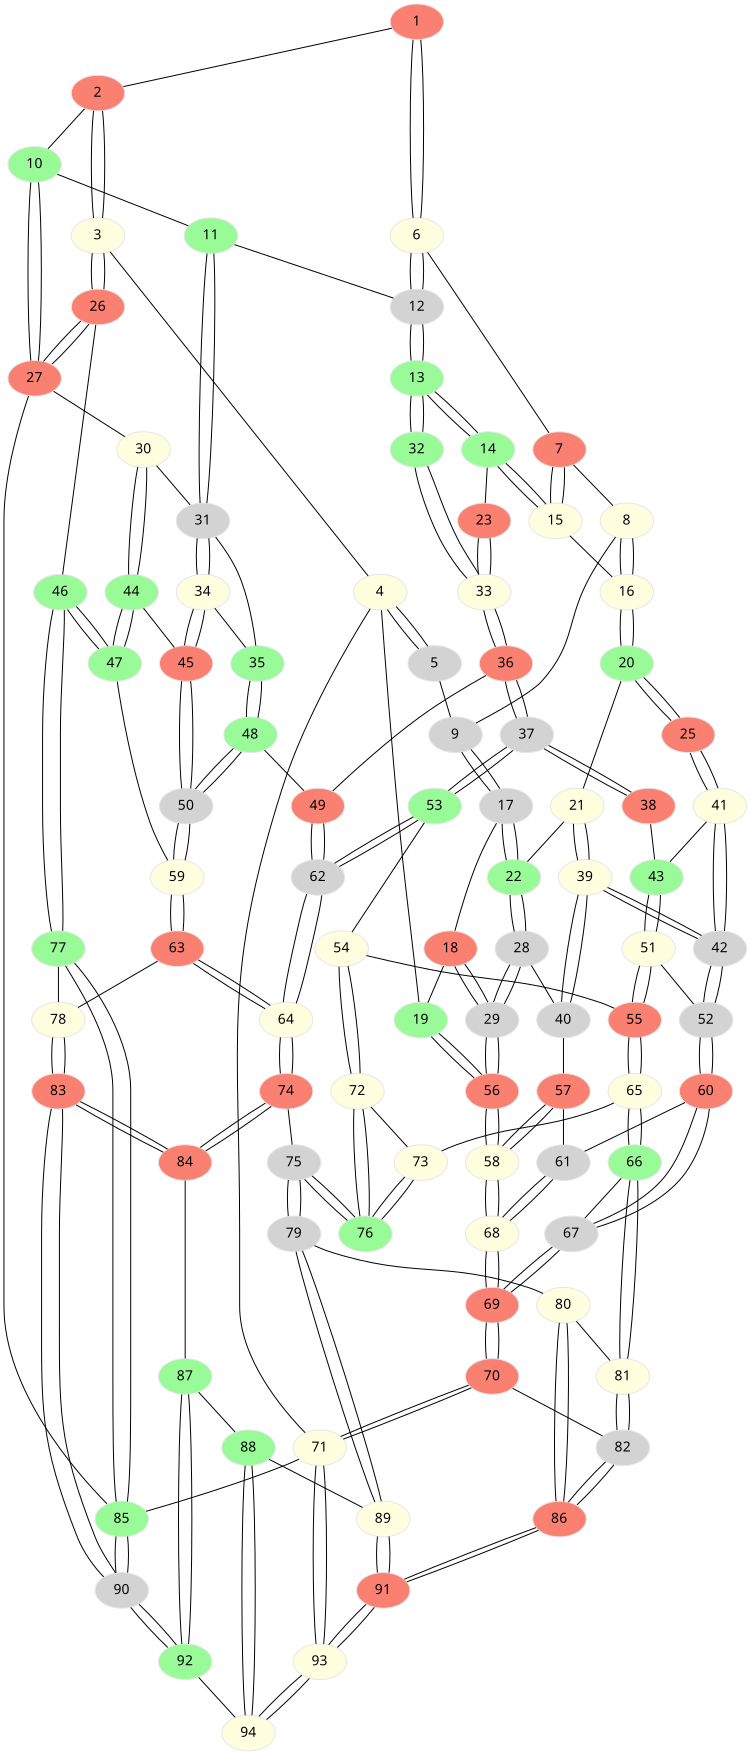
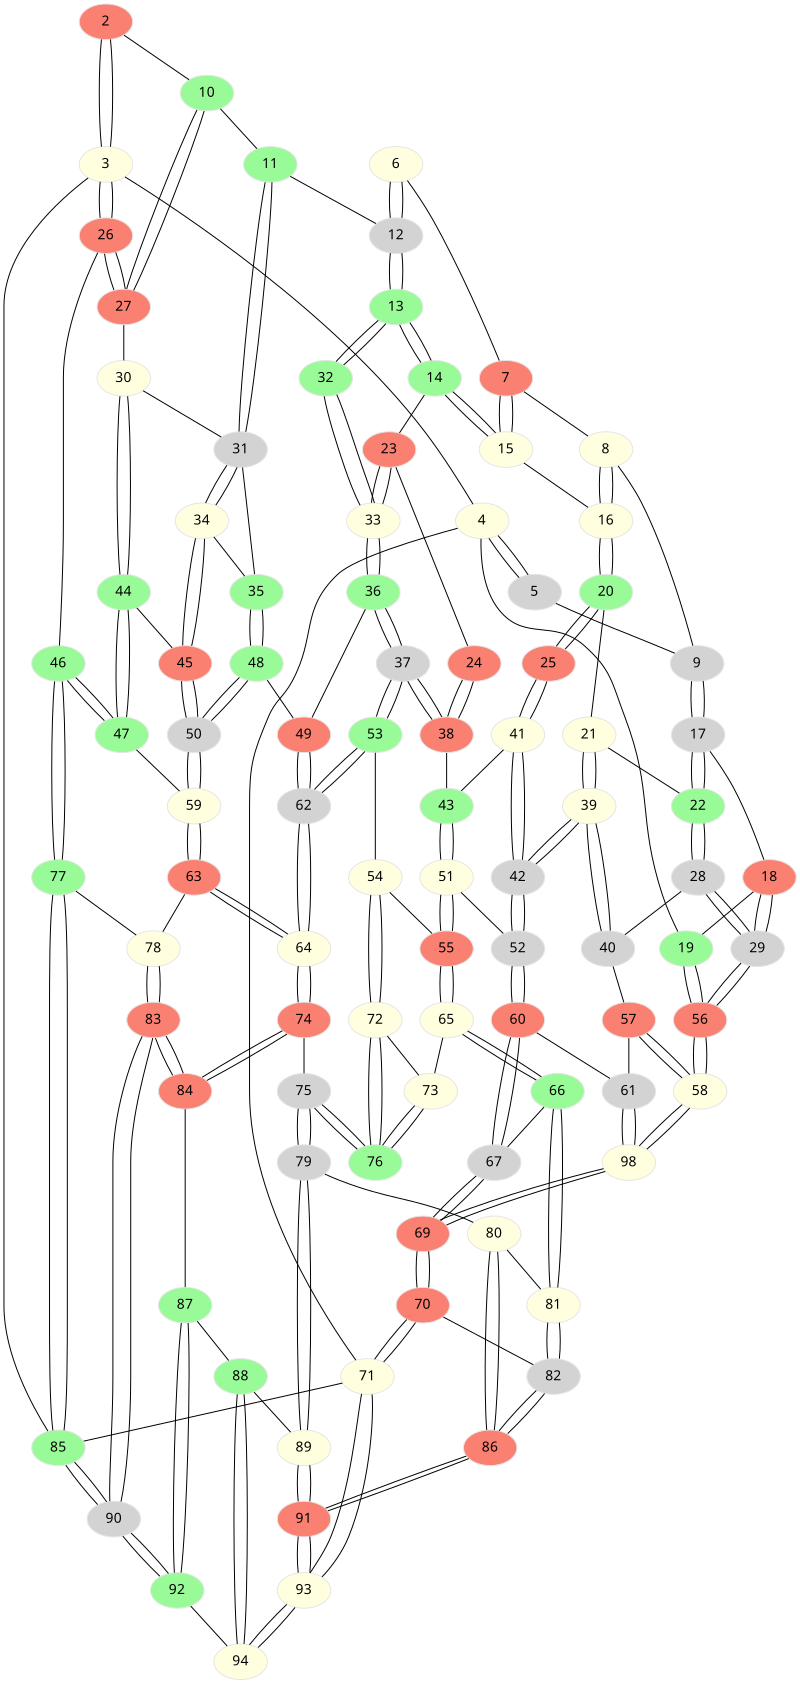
node "1": removed
node "24": added
node "36": fillcolor salmon -> palegreen
edge "27" -- "85": now "3" -- "85"
node "68": label "68" -> "98"
